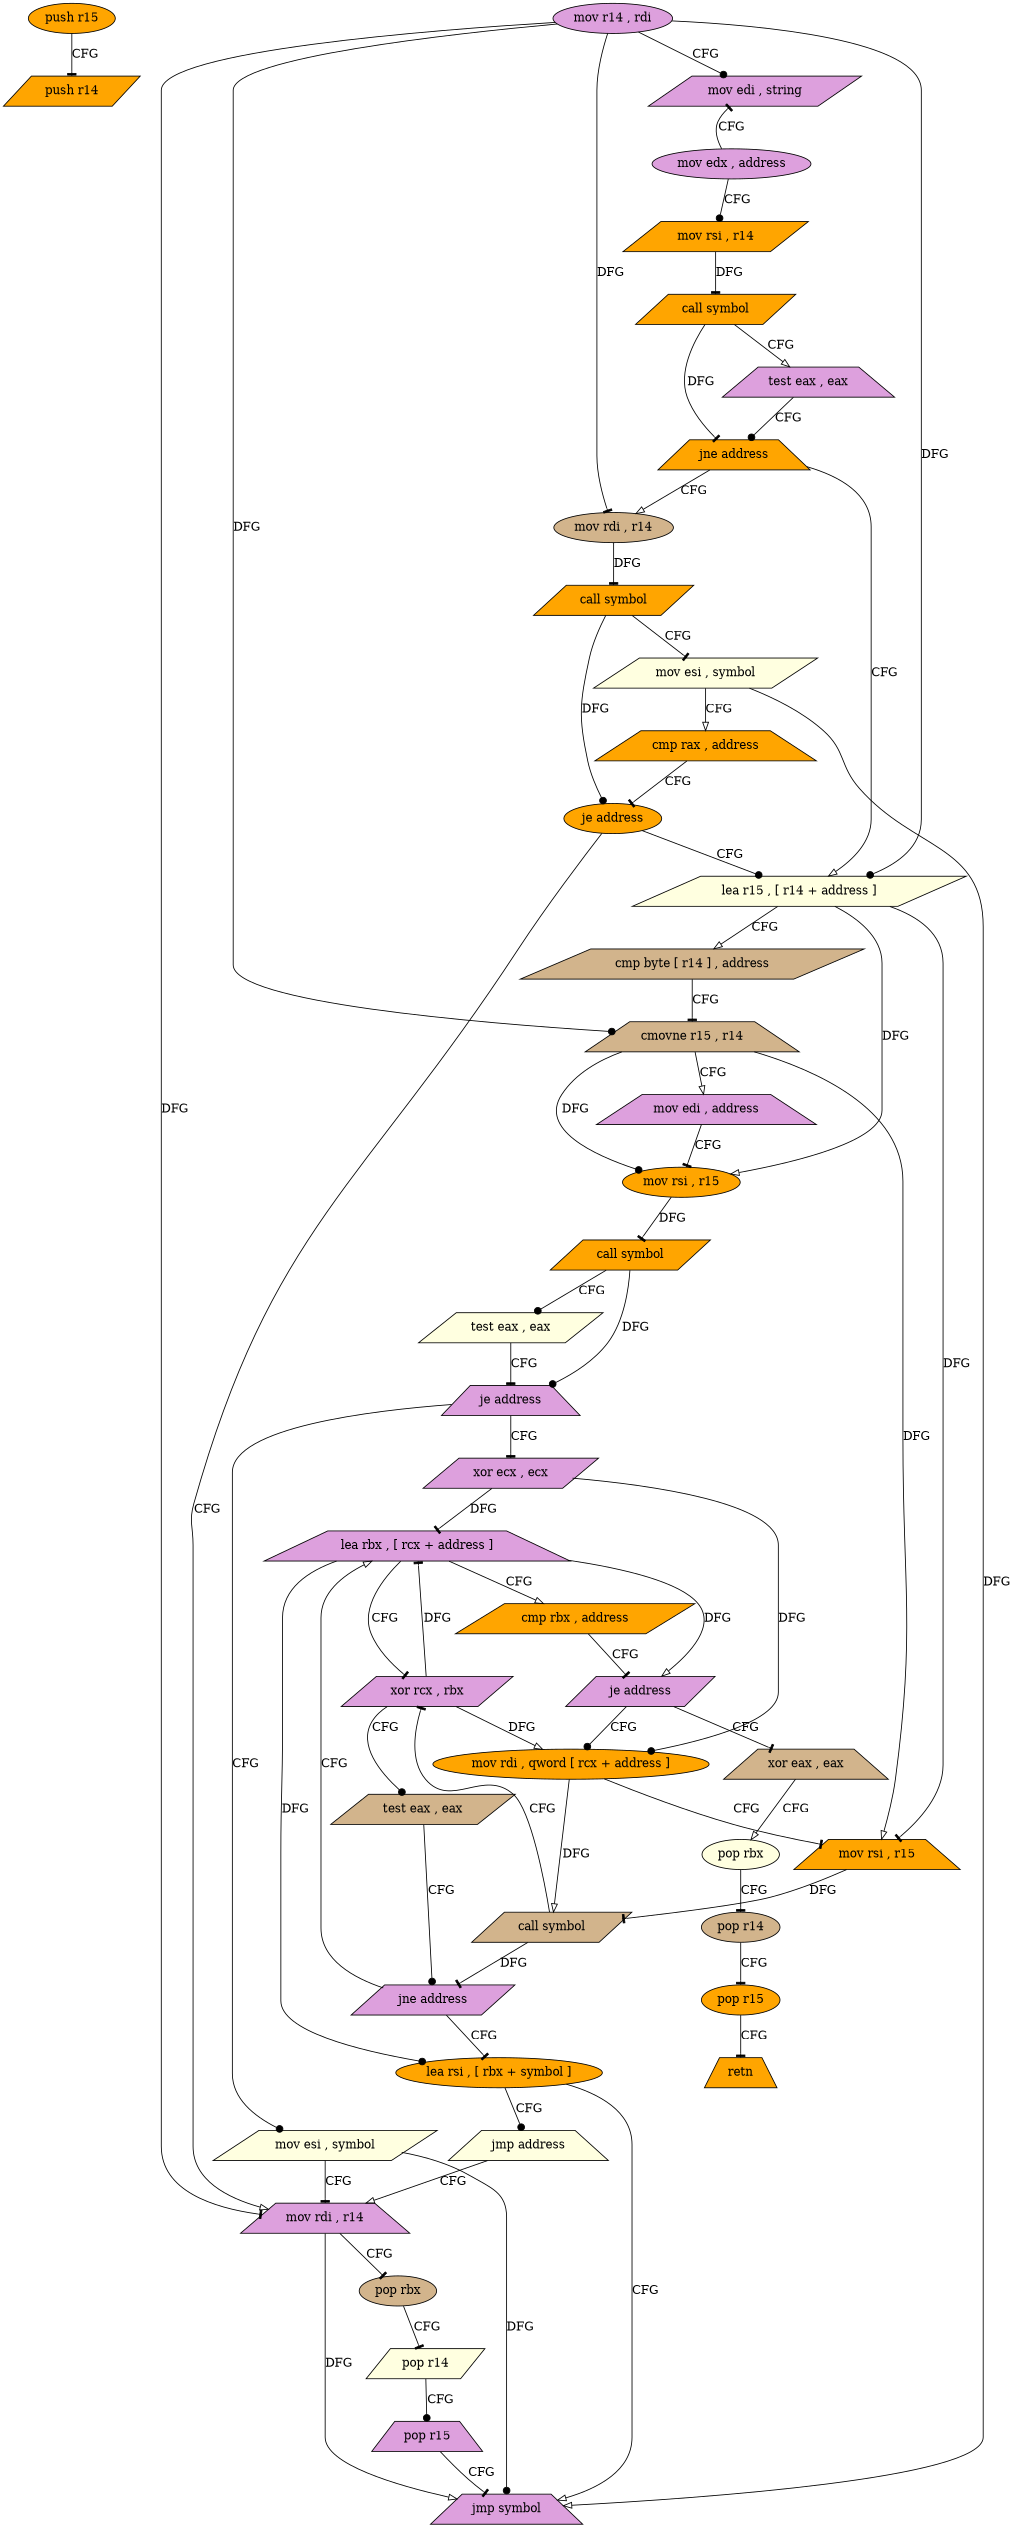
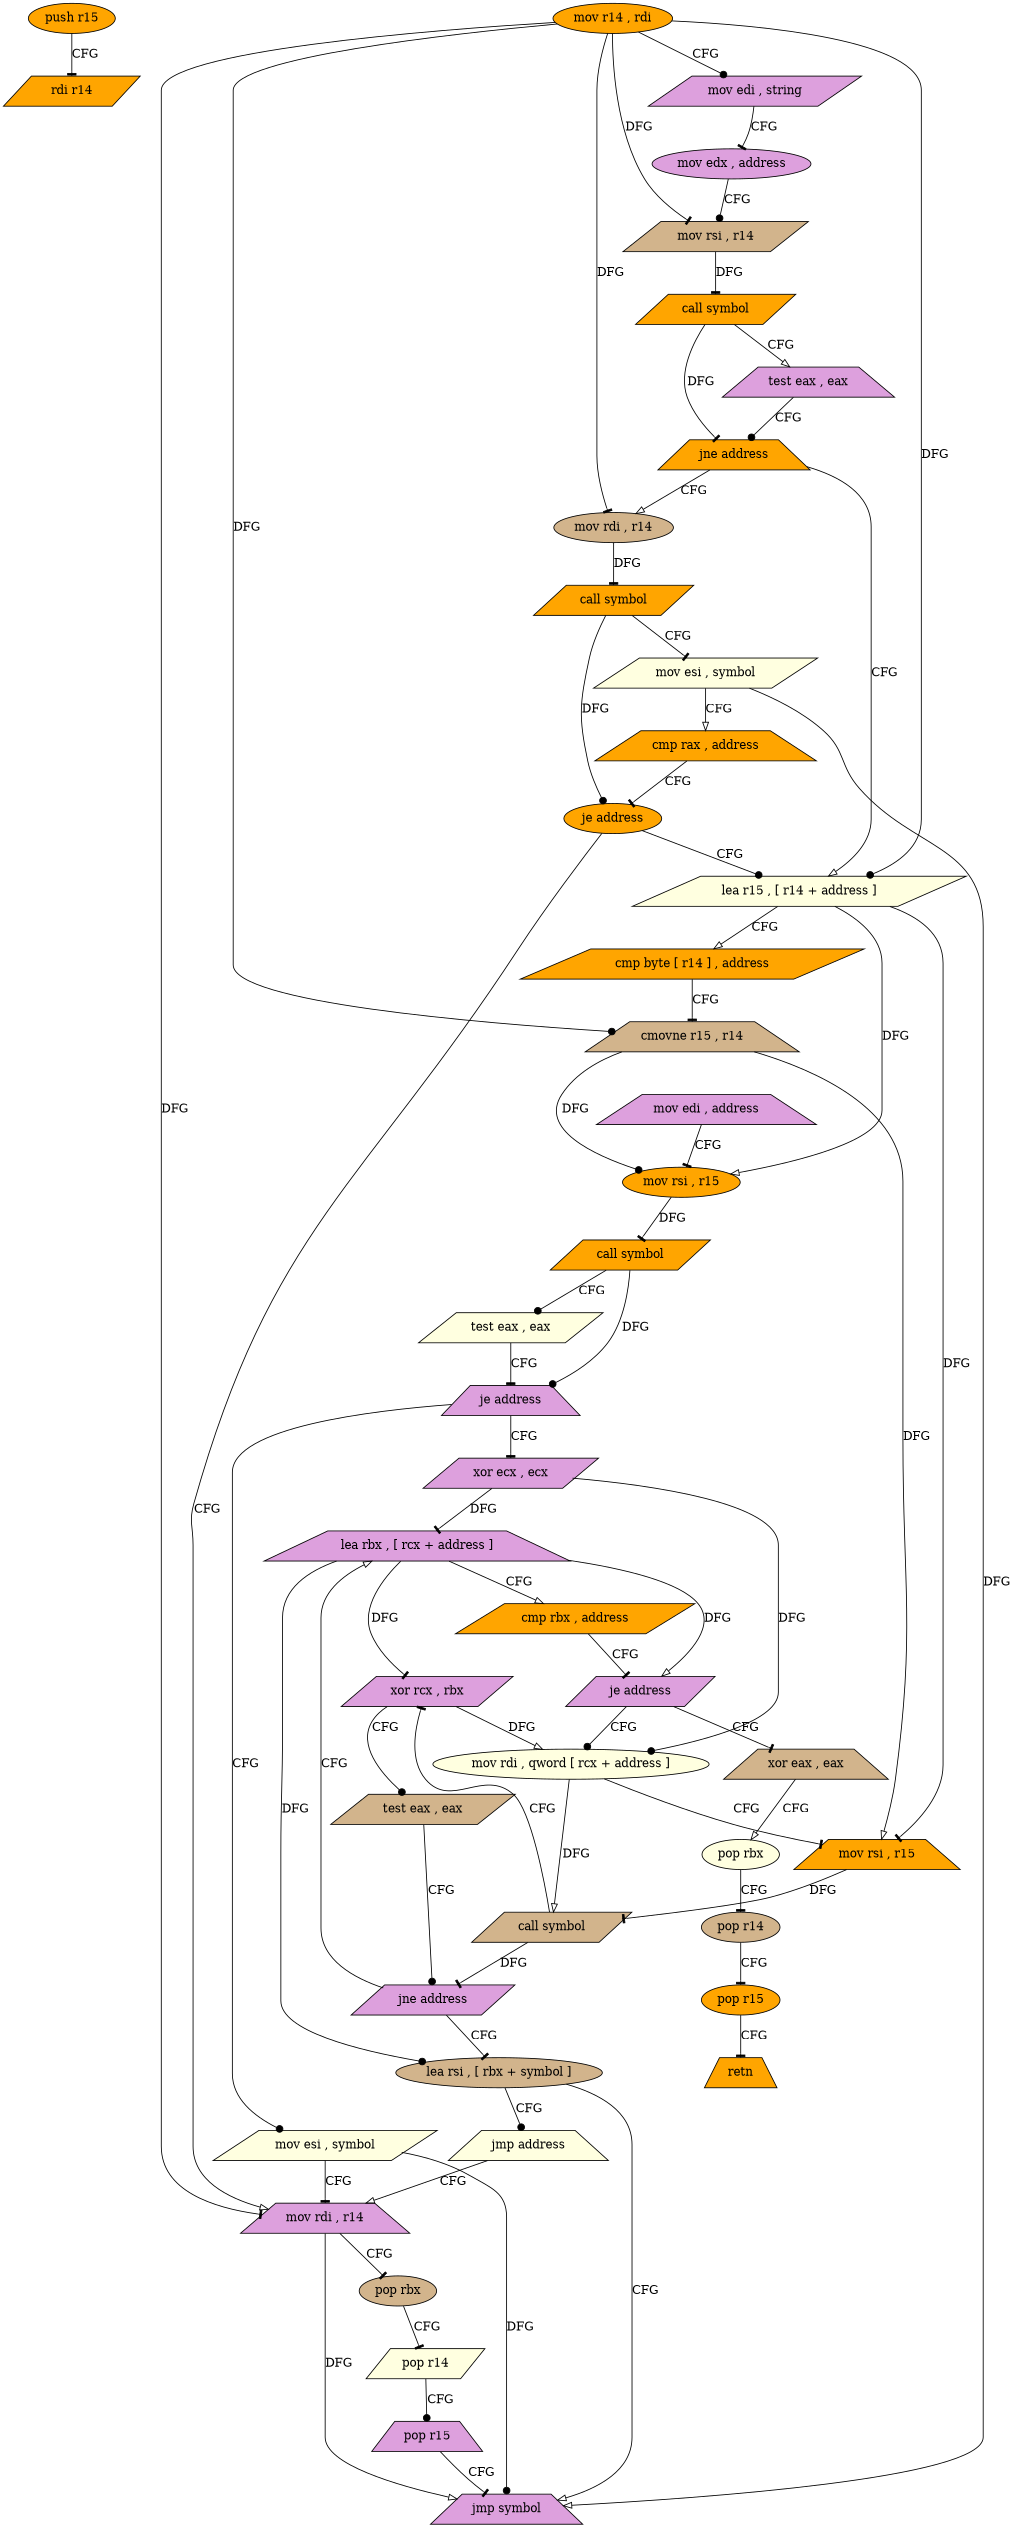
node "mov r14 , rdi": fillcolor plum -> orange
node "push r14": label "push r14" -> "rdi r14"
edge "mov edx , address" -> "mov edi , string": reversed
edge "mov r14 , rdi" -> "mov rsi , r14": added, label "DFG"
node "mov rsi , r14": fillcolor orange -> tan
node "cmp byte [ r14 ] , address": fillcolor tan -> orange
edge "cmovne r15 , r14" -> "mov edi , address": removed, label "CFG"
edge "lea rbx , [ rcx + address ]" -> "xor rcx , rbx": label "CFG" -> "DFG"
edge "xor rcx , rbx" -> "lea rbx , [ rcx + address ]": removed, label "DFG"
node "mov rdi , qword [ rcx + address ]": fillcolor orange -> lightyellow
node "lea rsi , [ rbx + symbol ]": fillcolor orange -> tan
